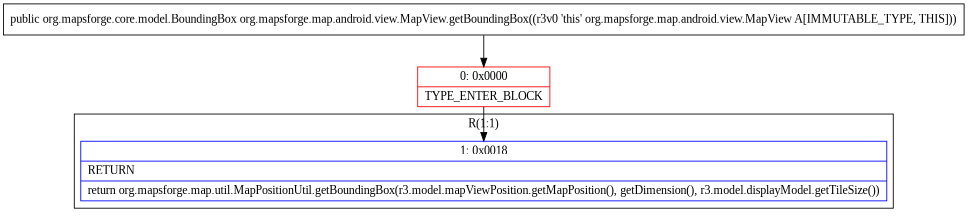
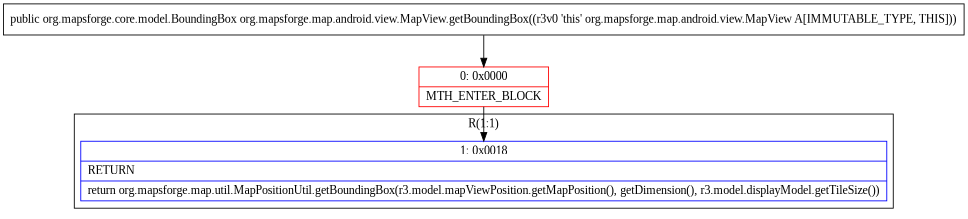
node "0: 0x0000": text "TYPE_ENTER_BLOCK" -> "MTH_ENTER_BLOCK"
